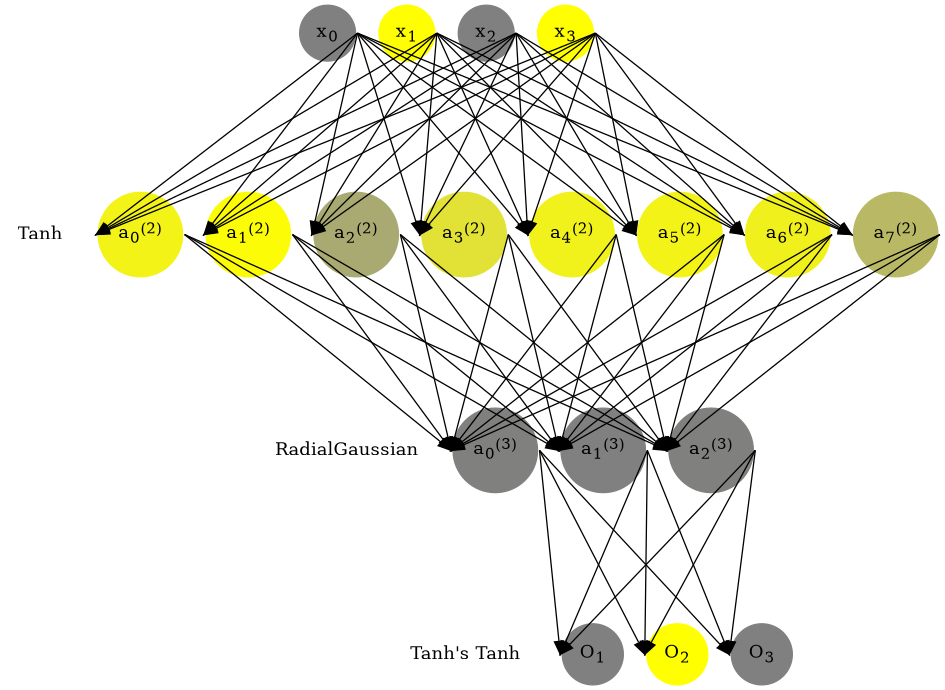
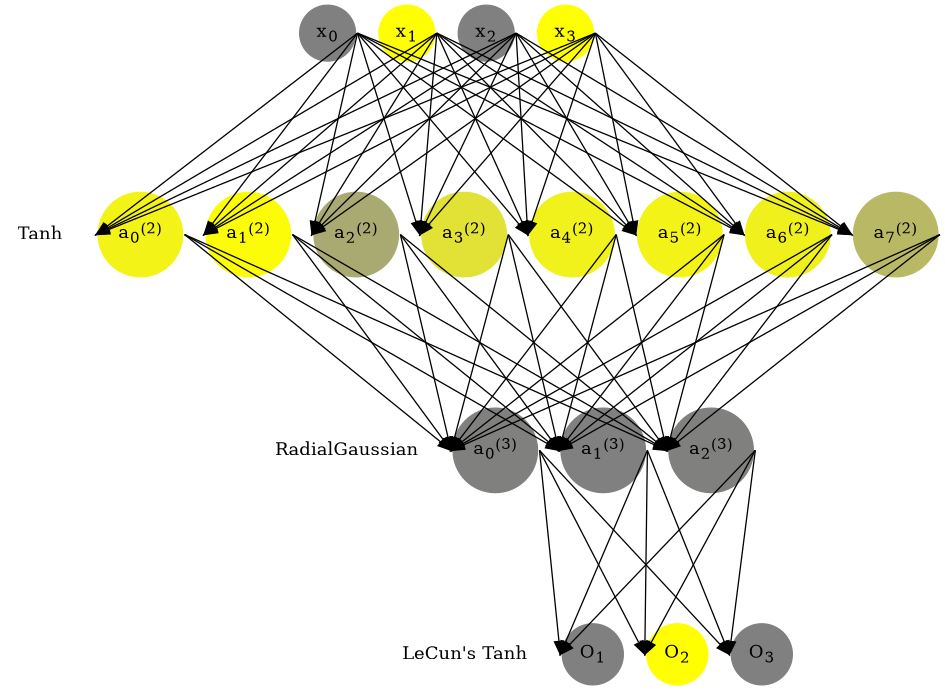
node "Tanh's Tanh": label "Tanh's Tanh" -> "LeCun's Tanh"
